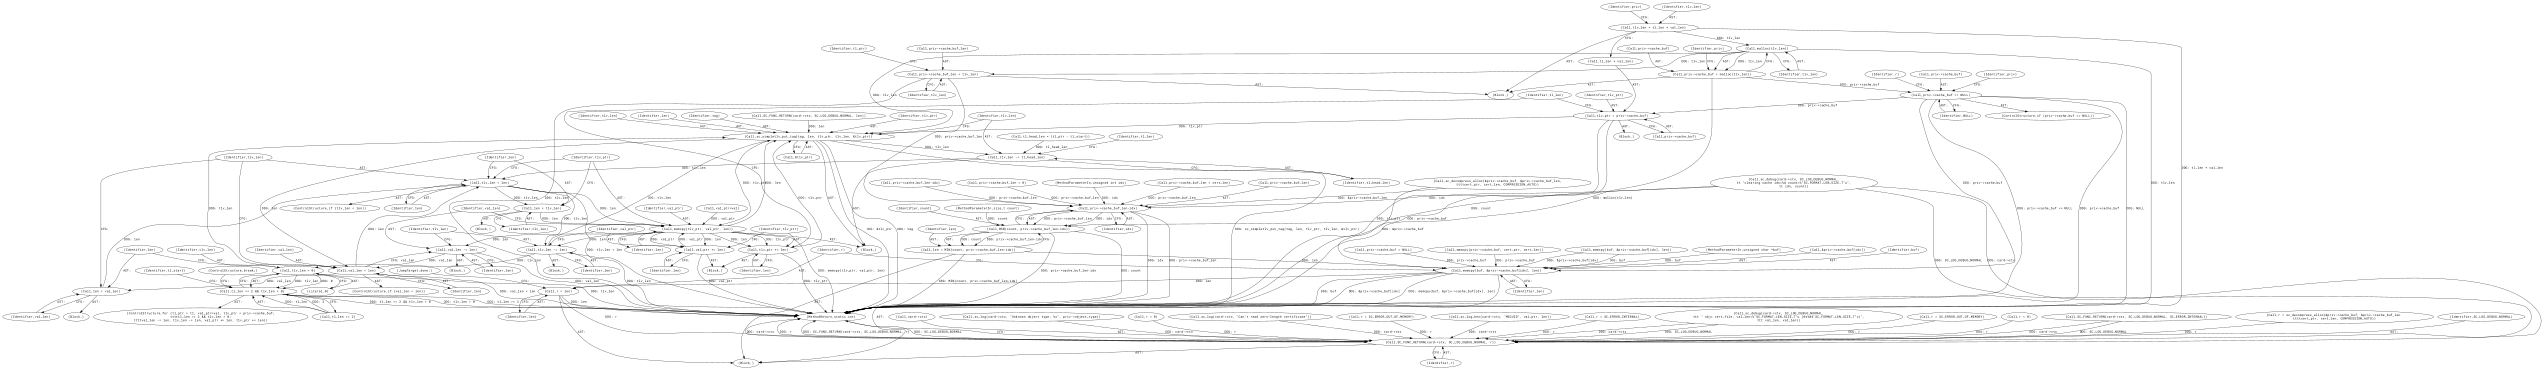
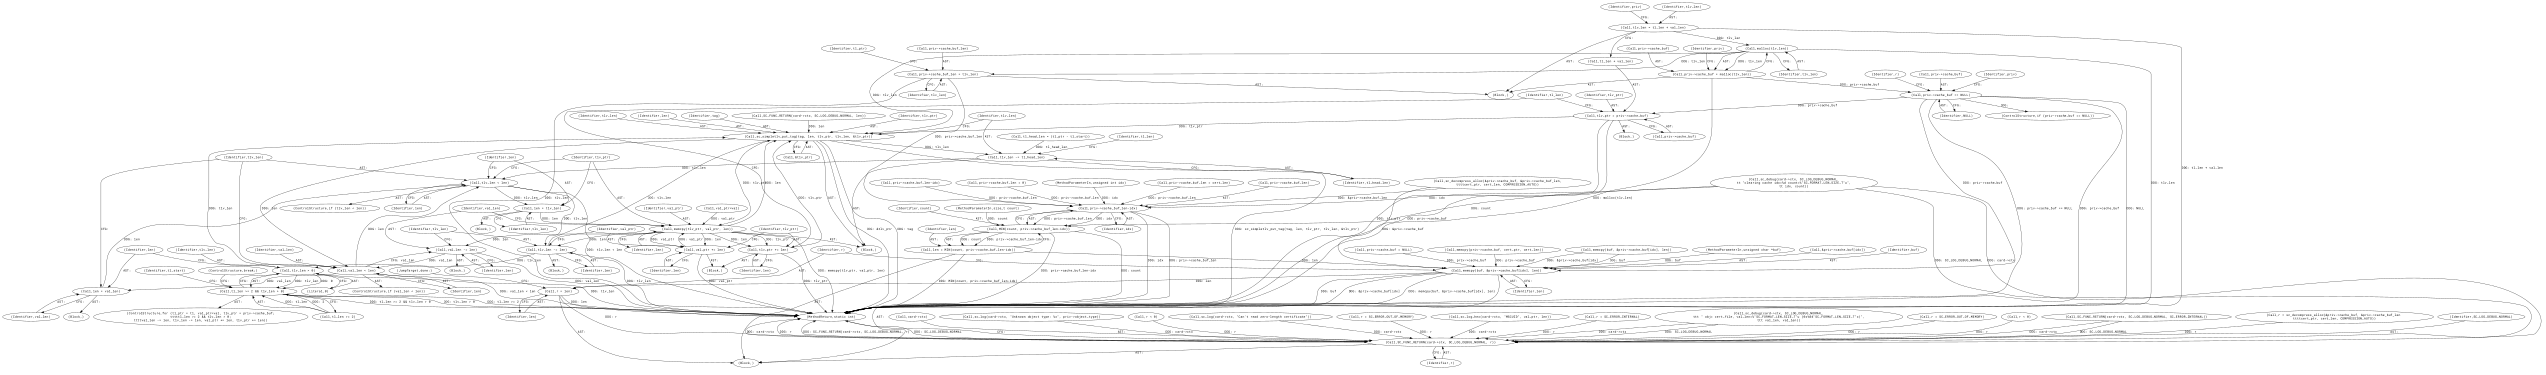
edge "(Call,priv->cache_buf == NULL)" -> "(ControlStructure,if (priv->cache_buf == NULL))": label "AST: " -> "DDG: "
edge "(Call,tlv_len < len)" -> "(Call,memcpy(tlv_ptr, val_ptr, len))": removed, label "DDG: len"
